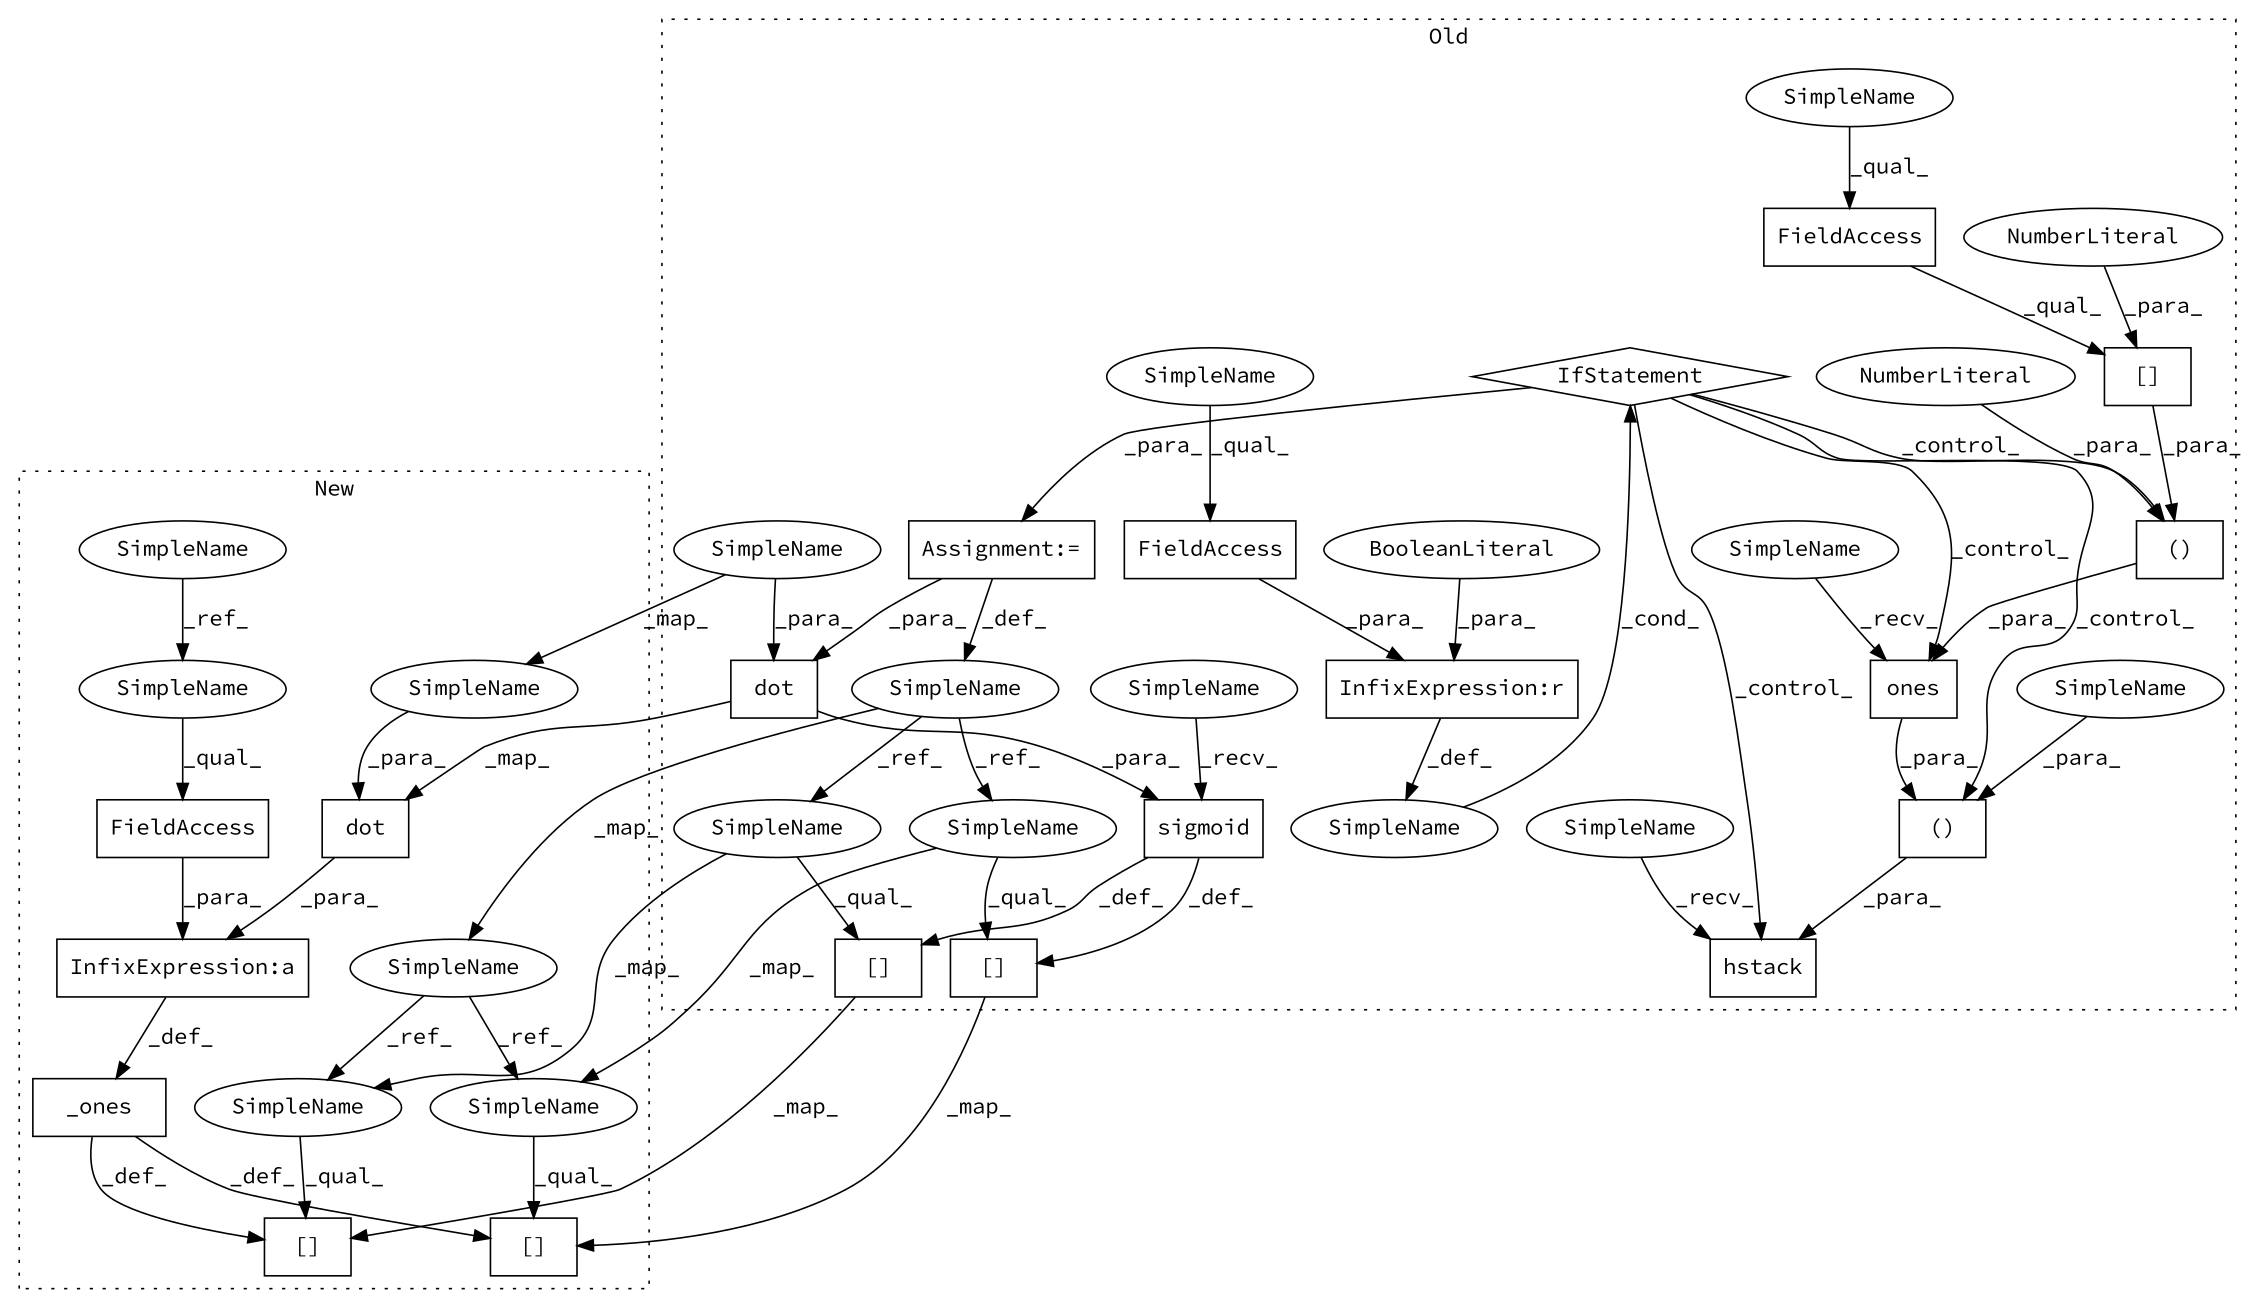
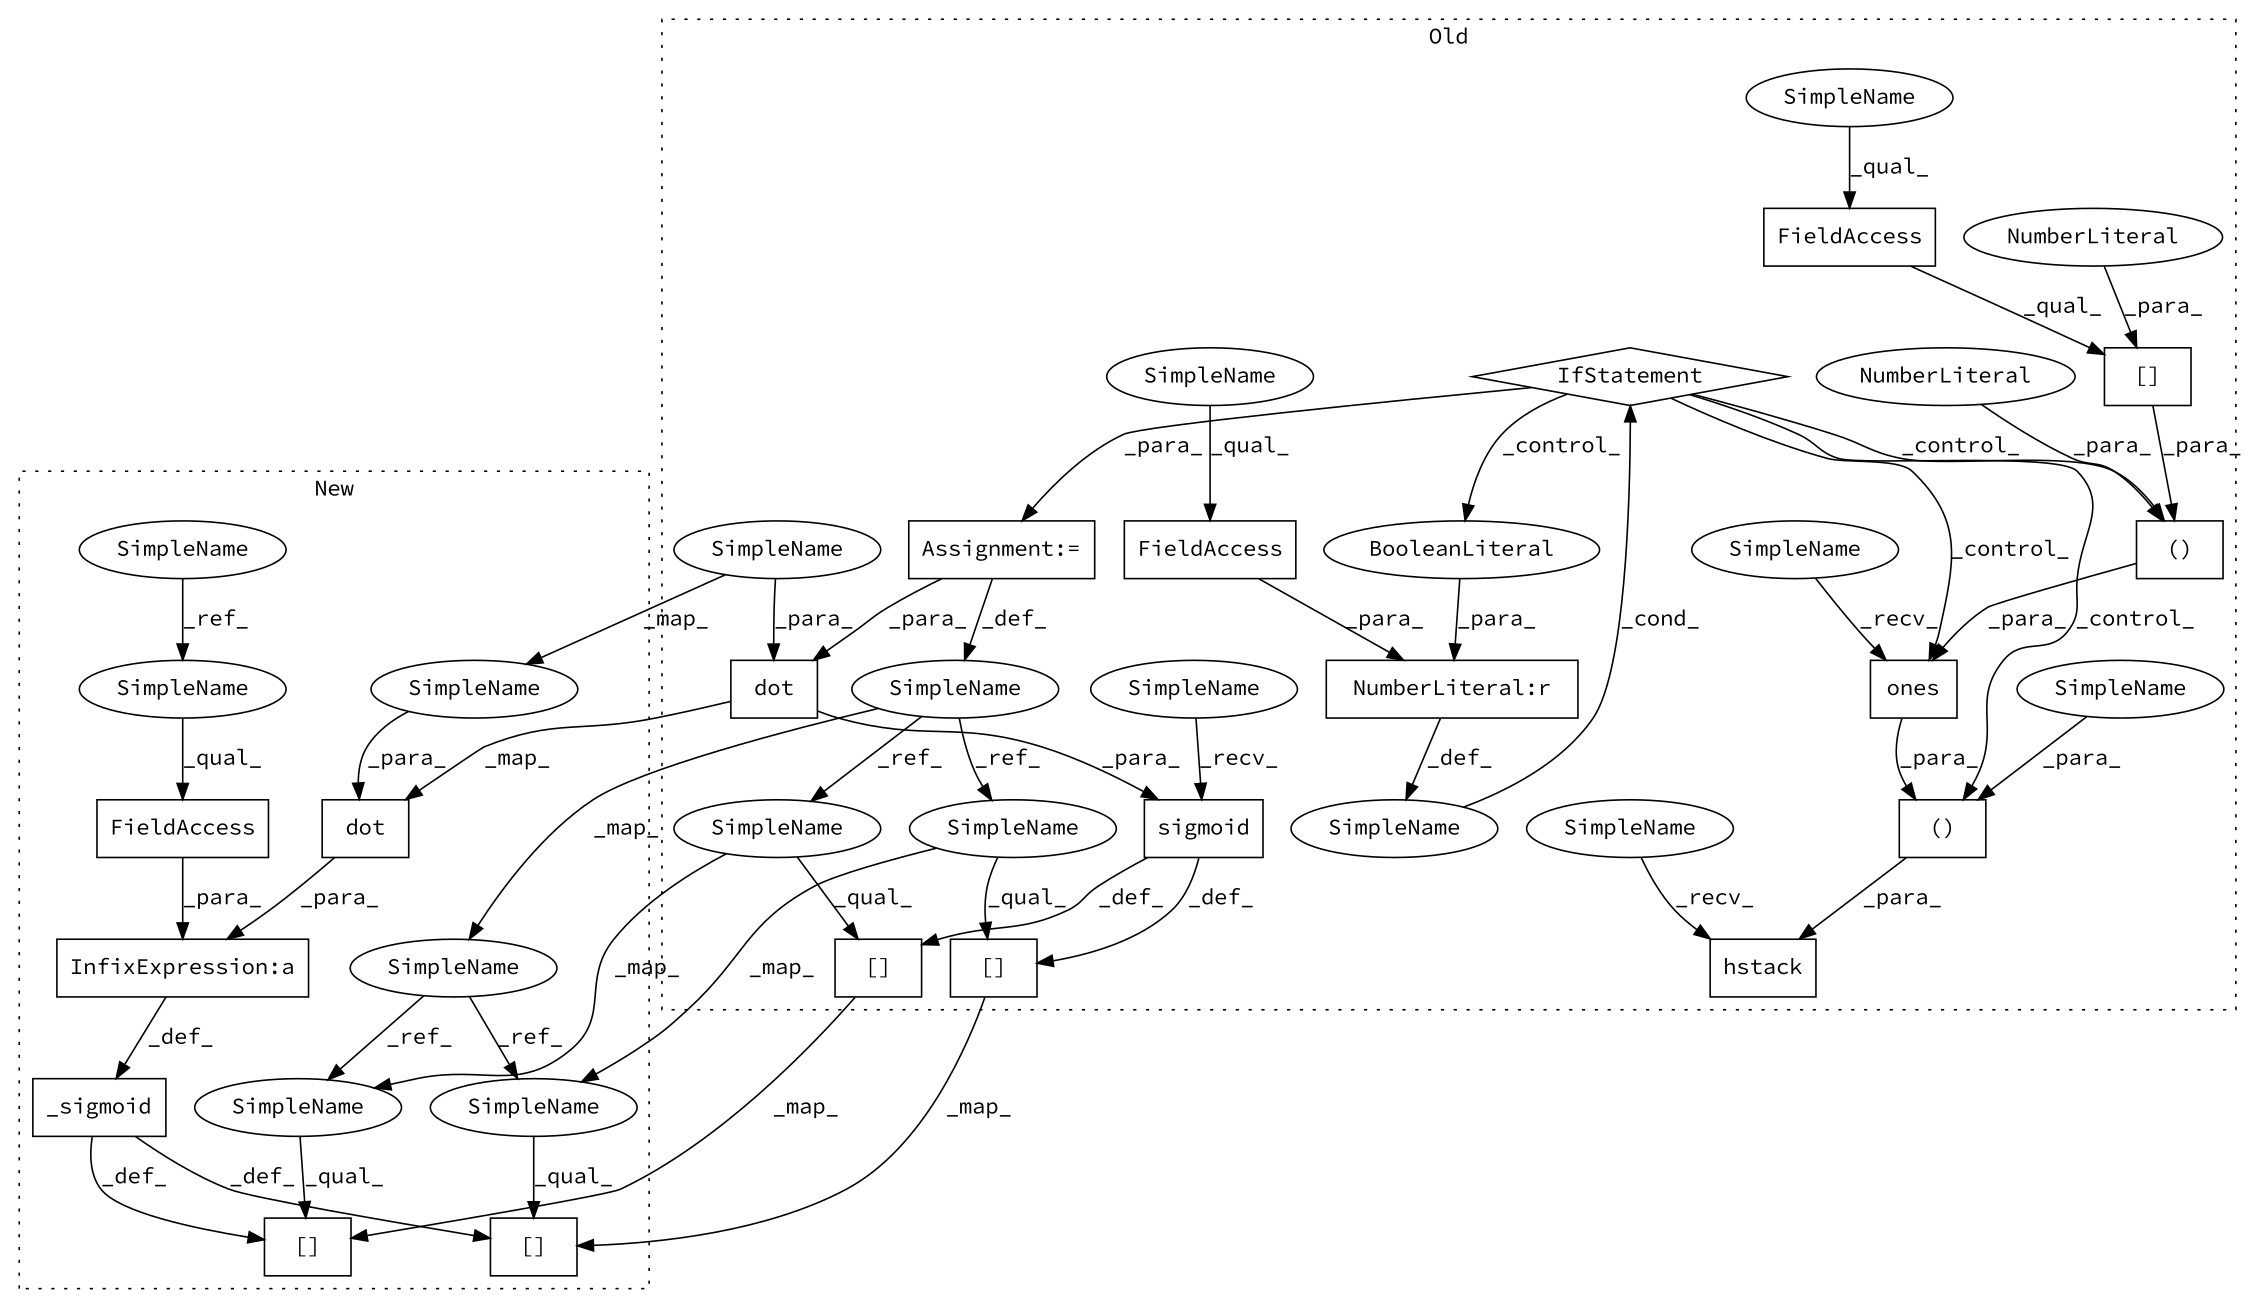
edge "IfStatement" -> "hstack": now "IfStatement" -> "BooleanLiteral"
node "InfixExpression:r": label "InfixExpression:r" -> "NumberLiteral:r"
node "_ones": label "_ones" -> "_sigmoid"
